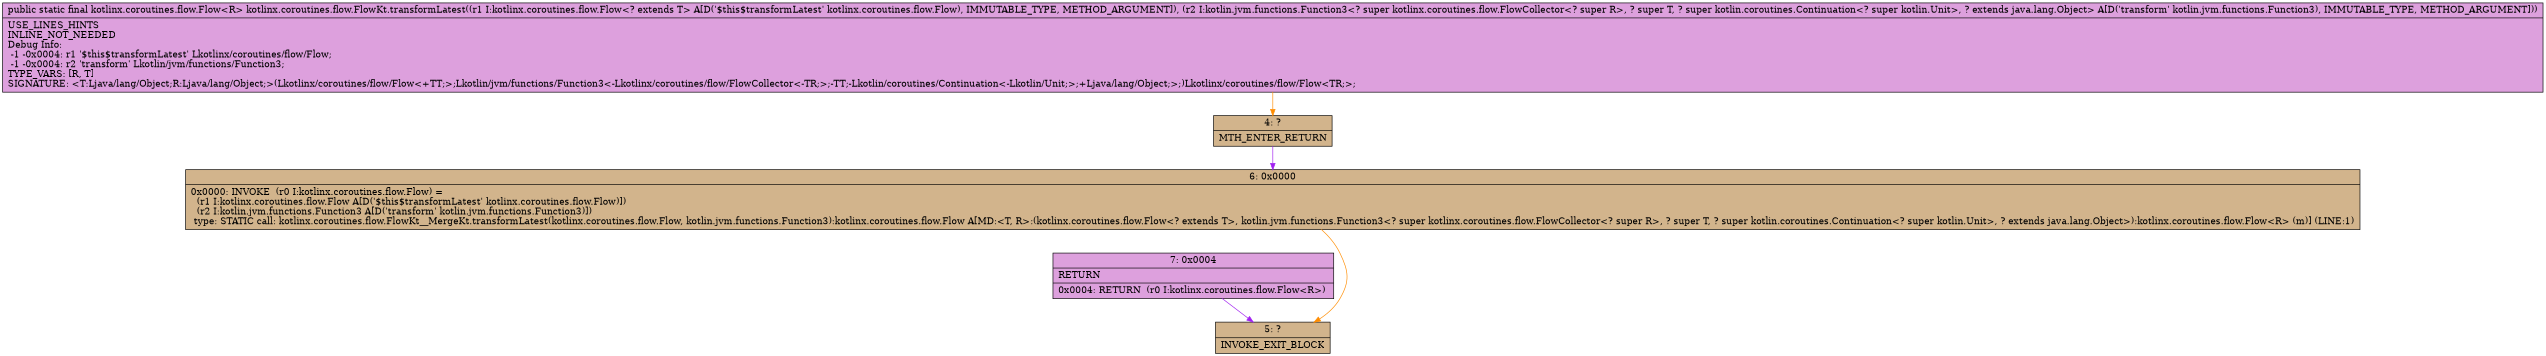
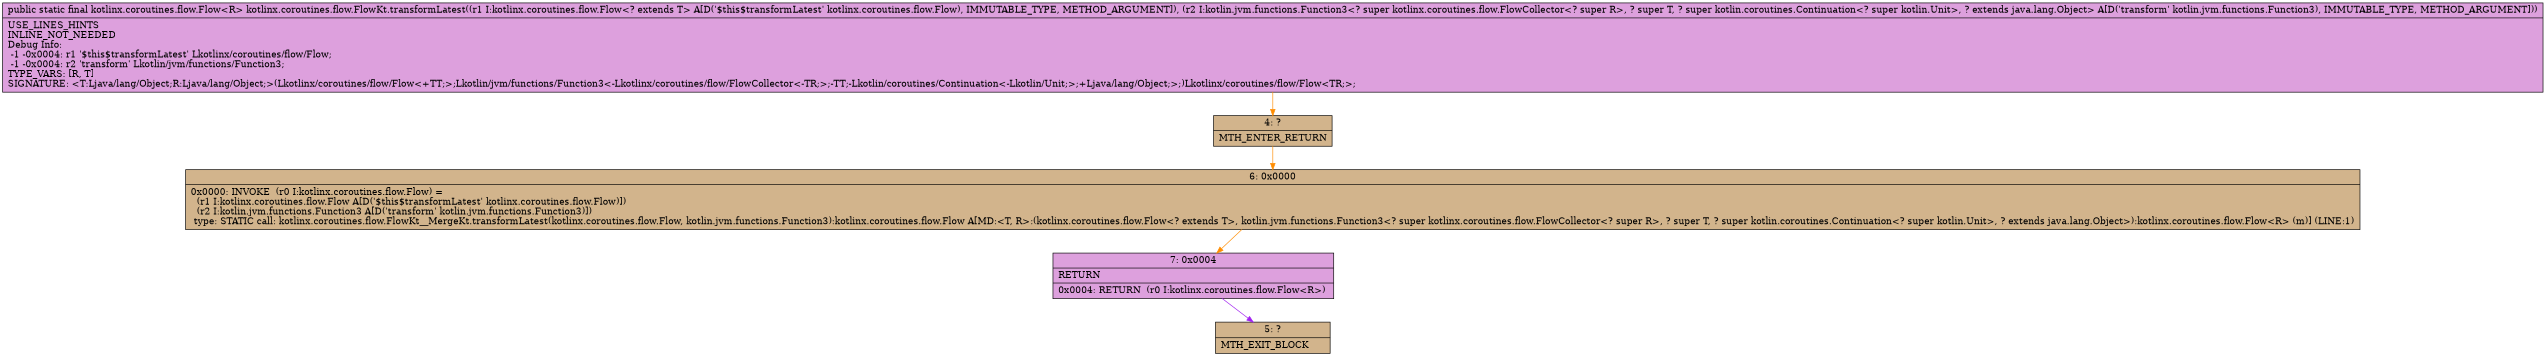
edge "4: ?" -> "6: 0x0000": color purple -> darkorange
edge "6: 0x0000" -> "5: ?": now "6: 0x0000" -> "7: 0x0004"
node "5: ?": text "INVOKE_EXIT_BLOCK" -> "MTH_EXIT_BLOCK"
